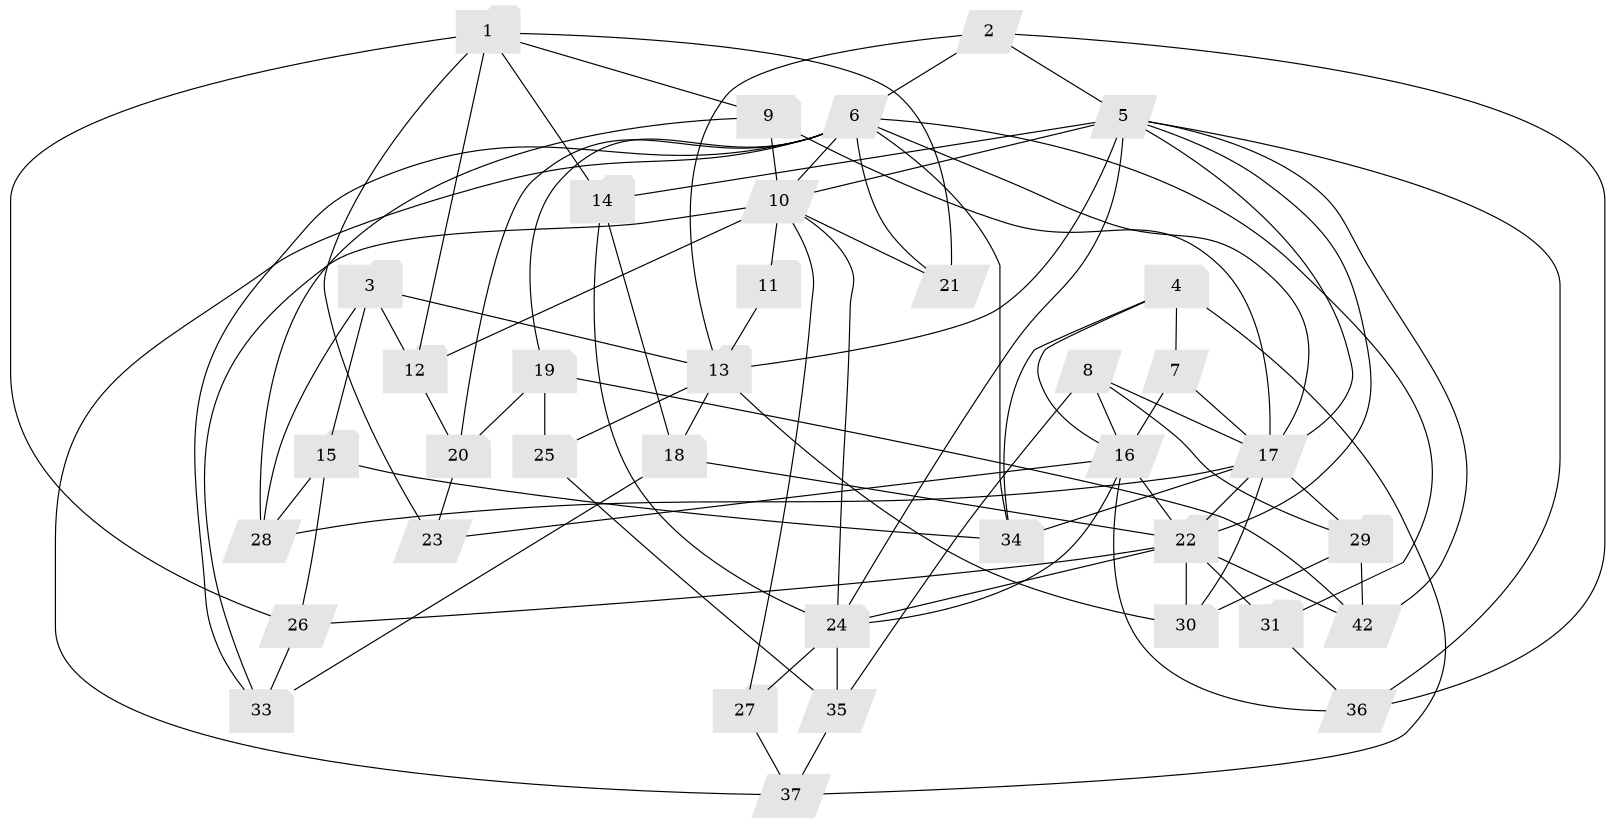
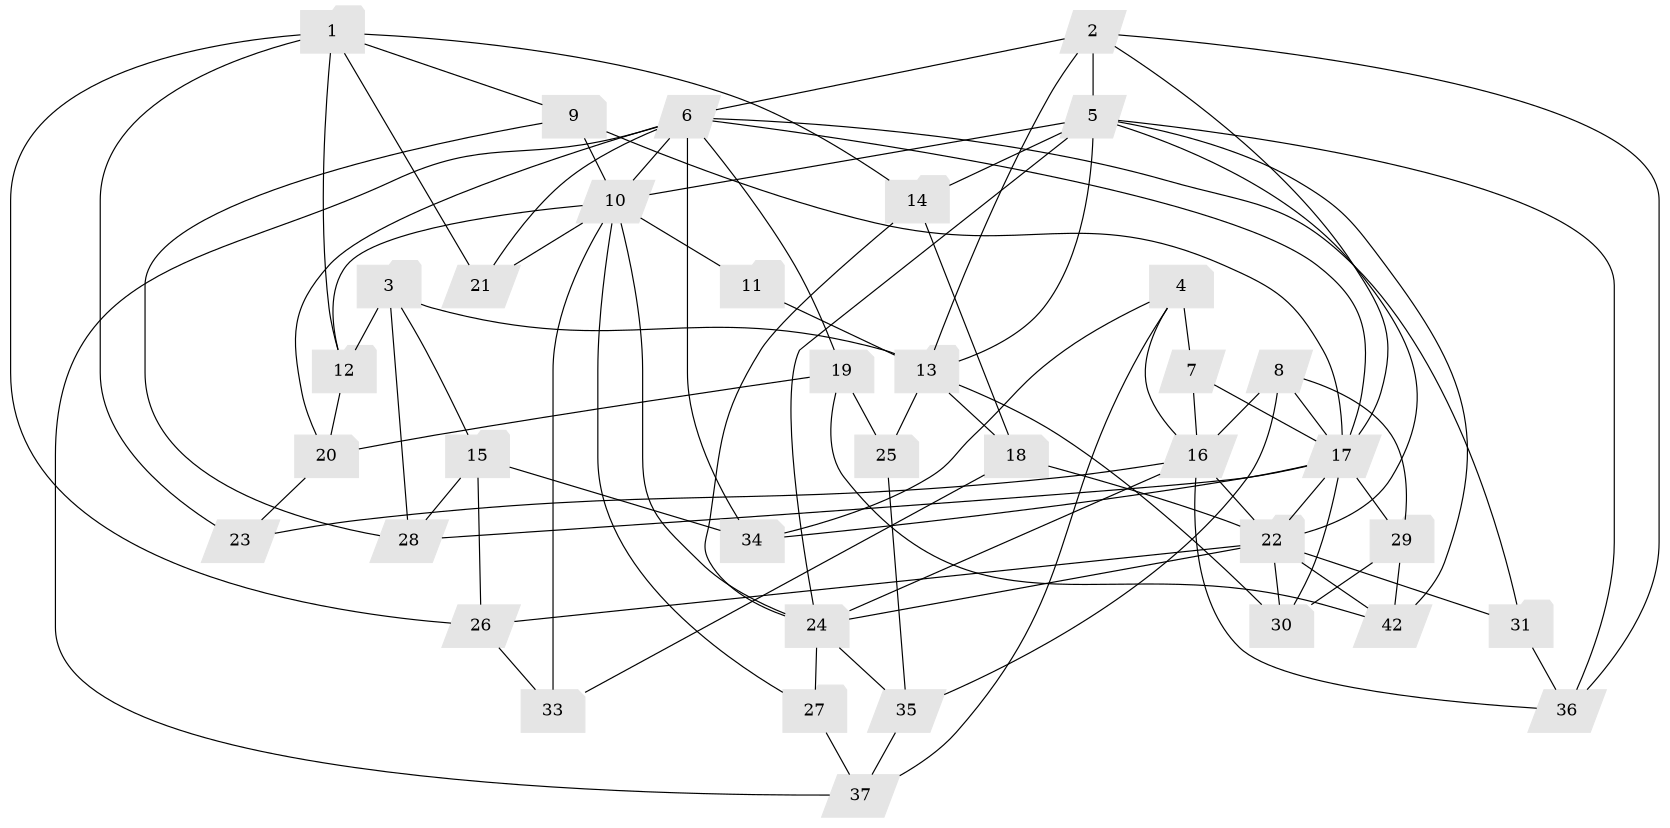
edge "6" -- "33": removed
edge "5" -- "17": now "2" -- "17"
